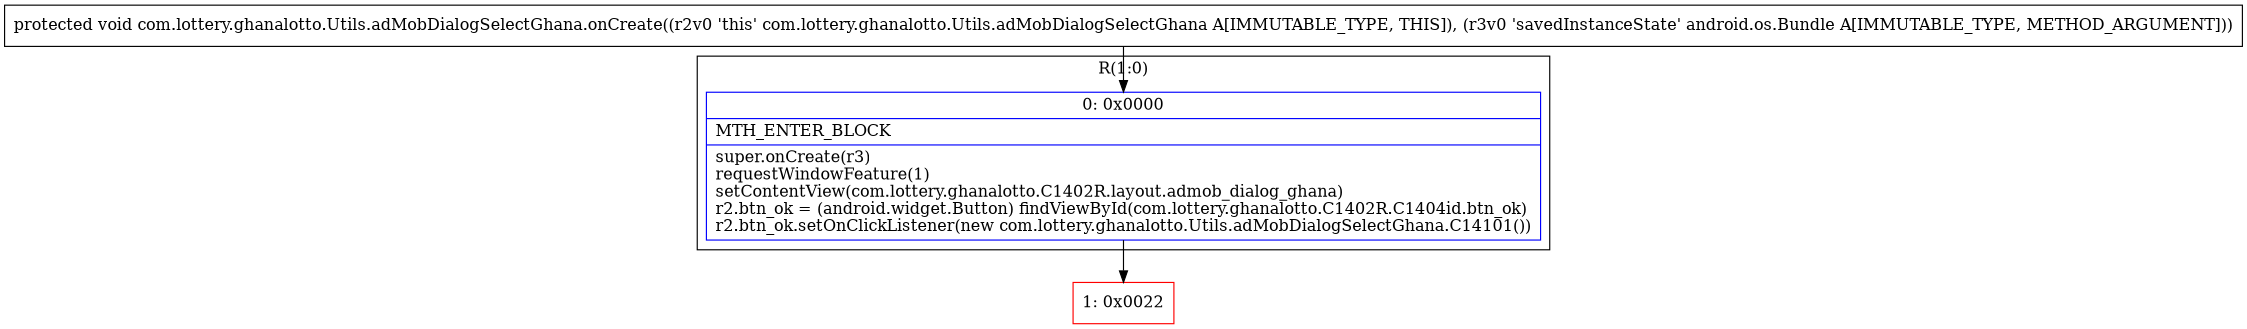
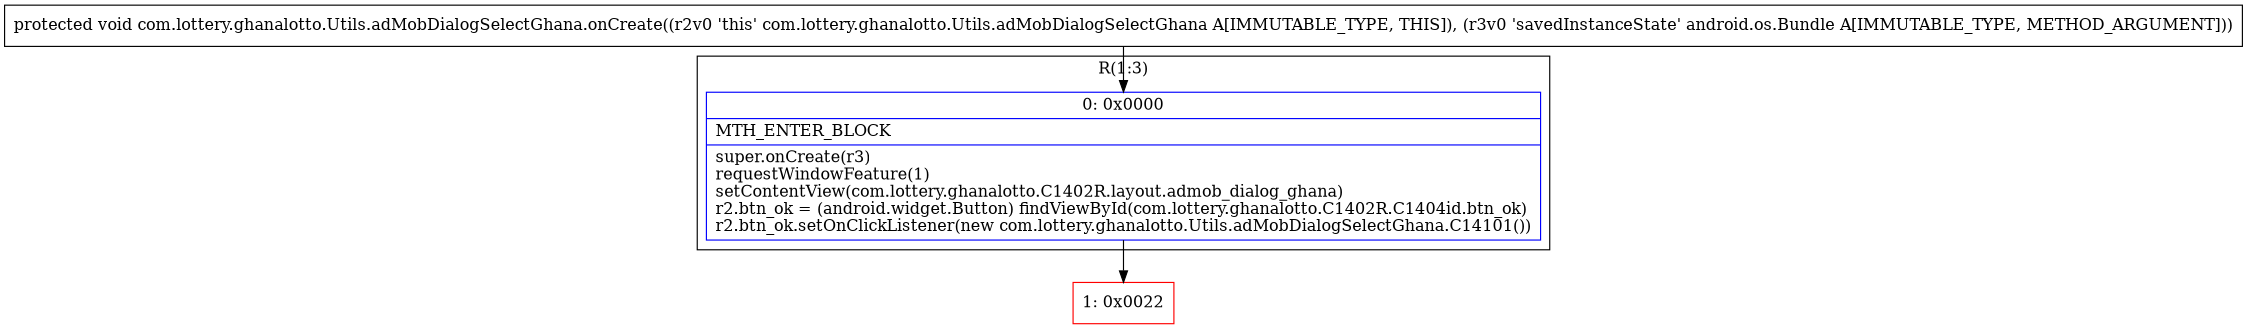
cluster "R(1:0)": label "R(1:0)" -> "R(1:3)"
